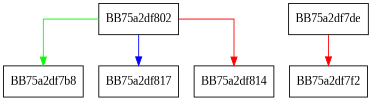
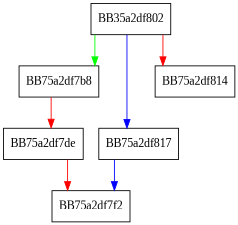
node "BB75a2df802": label "BB75a2df802" -> "BB35a2df802"
edge "BB75a2df7b8" -> "BB75a2df7de": added
edge "BB75a2df817" -> "BB75a2df7f2": added
